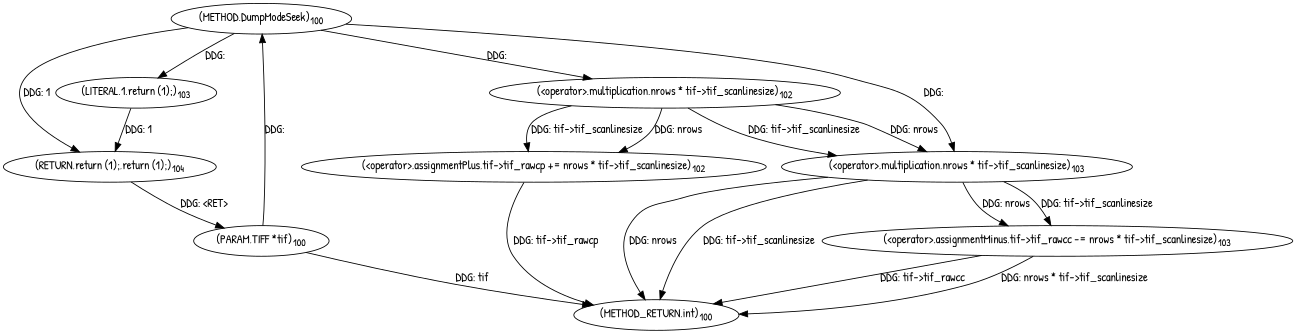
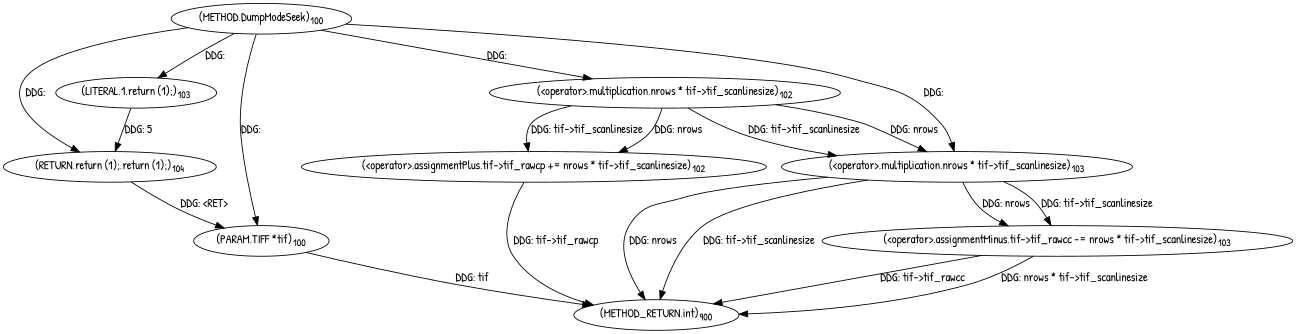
edge "(METHOD,DumpModeSeek)" -> "(RETURN,return (1);,return (1);)": label "DDG: 1" -> "DDG: "
edge "(LITERAL,1,return (1);)" -> "(RETURN,return (1);,return (1);)": label "DDG: 1" -> "DDG: 5"
edge "(PARAM,TIFF *tif)" -> "(METHOD,DumpModeSeek)": reversed
node "(METHOD_RETURN,int)": text "100" -> "900"
